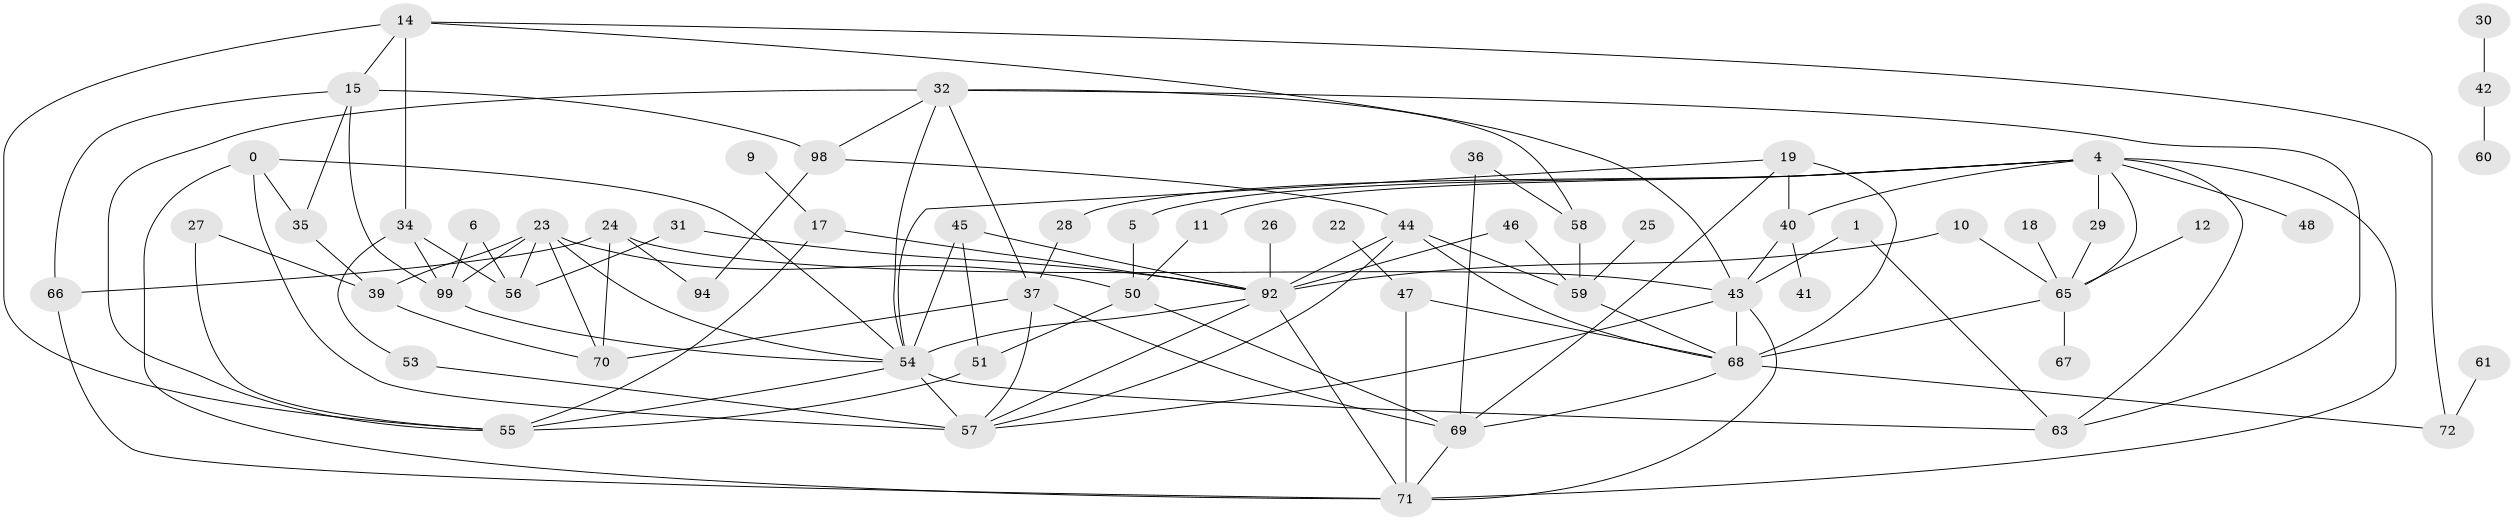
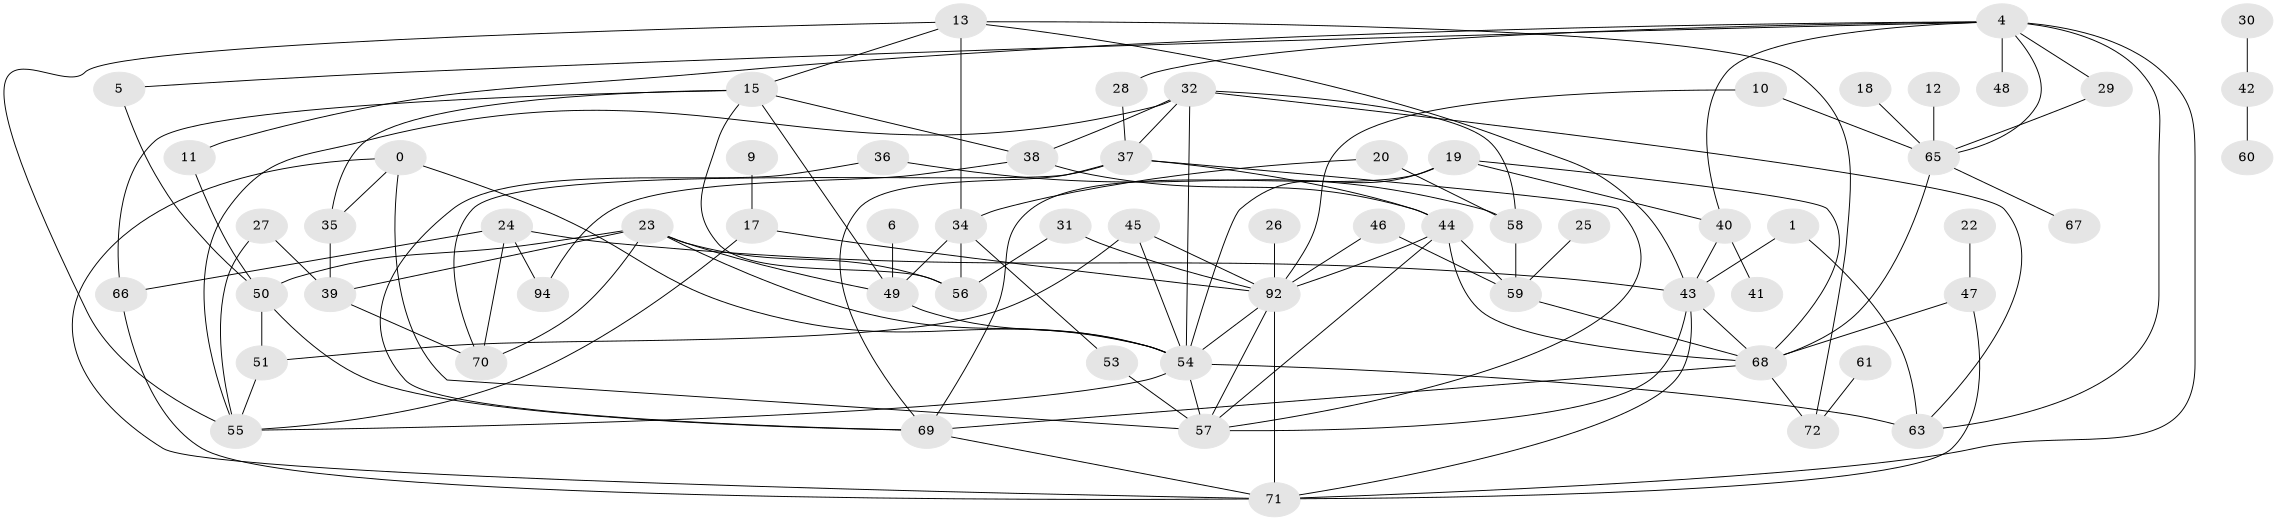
node "14": label "14" -> "13"
node "98": label "98" -> "38"
node "20": added
edge "37" -- "44": added
edge "6" -- "56": now "15" -- "56"
node "99": label "99" -> "49"
